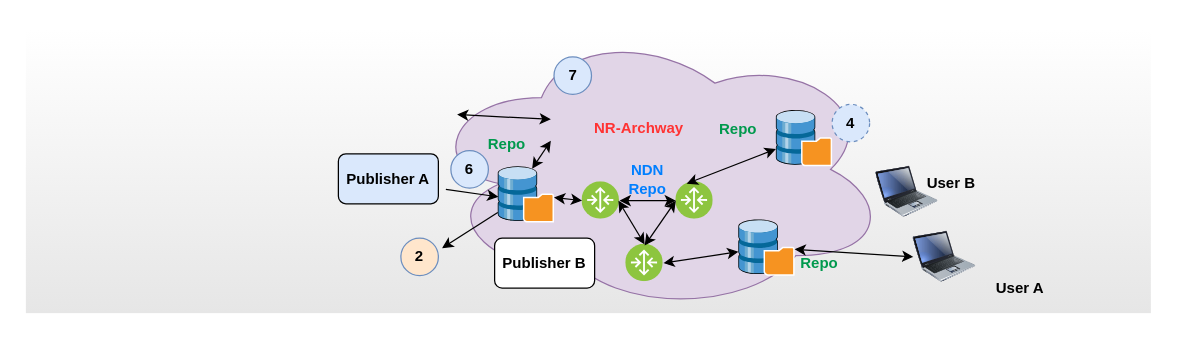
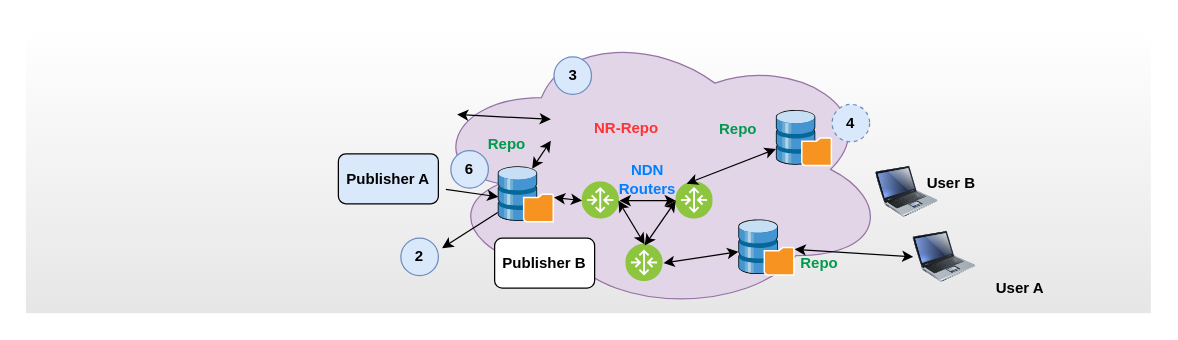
node "7": label "7" -> "3"
node "NR-Archway": label "NR-Archway" -> "NR-Repo"
node "NDN Repo": label "NDN Repo" -> "NDN Routers"
node "2": fillcolor #ffe6cc -> #dae8fc
